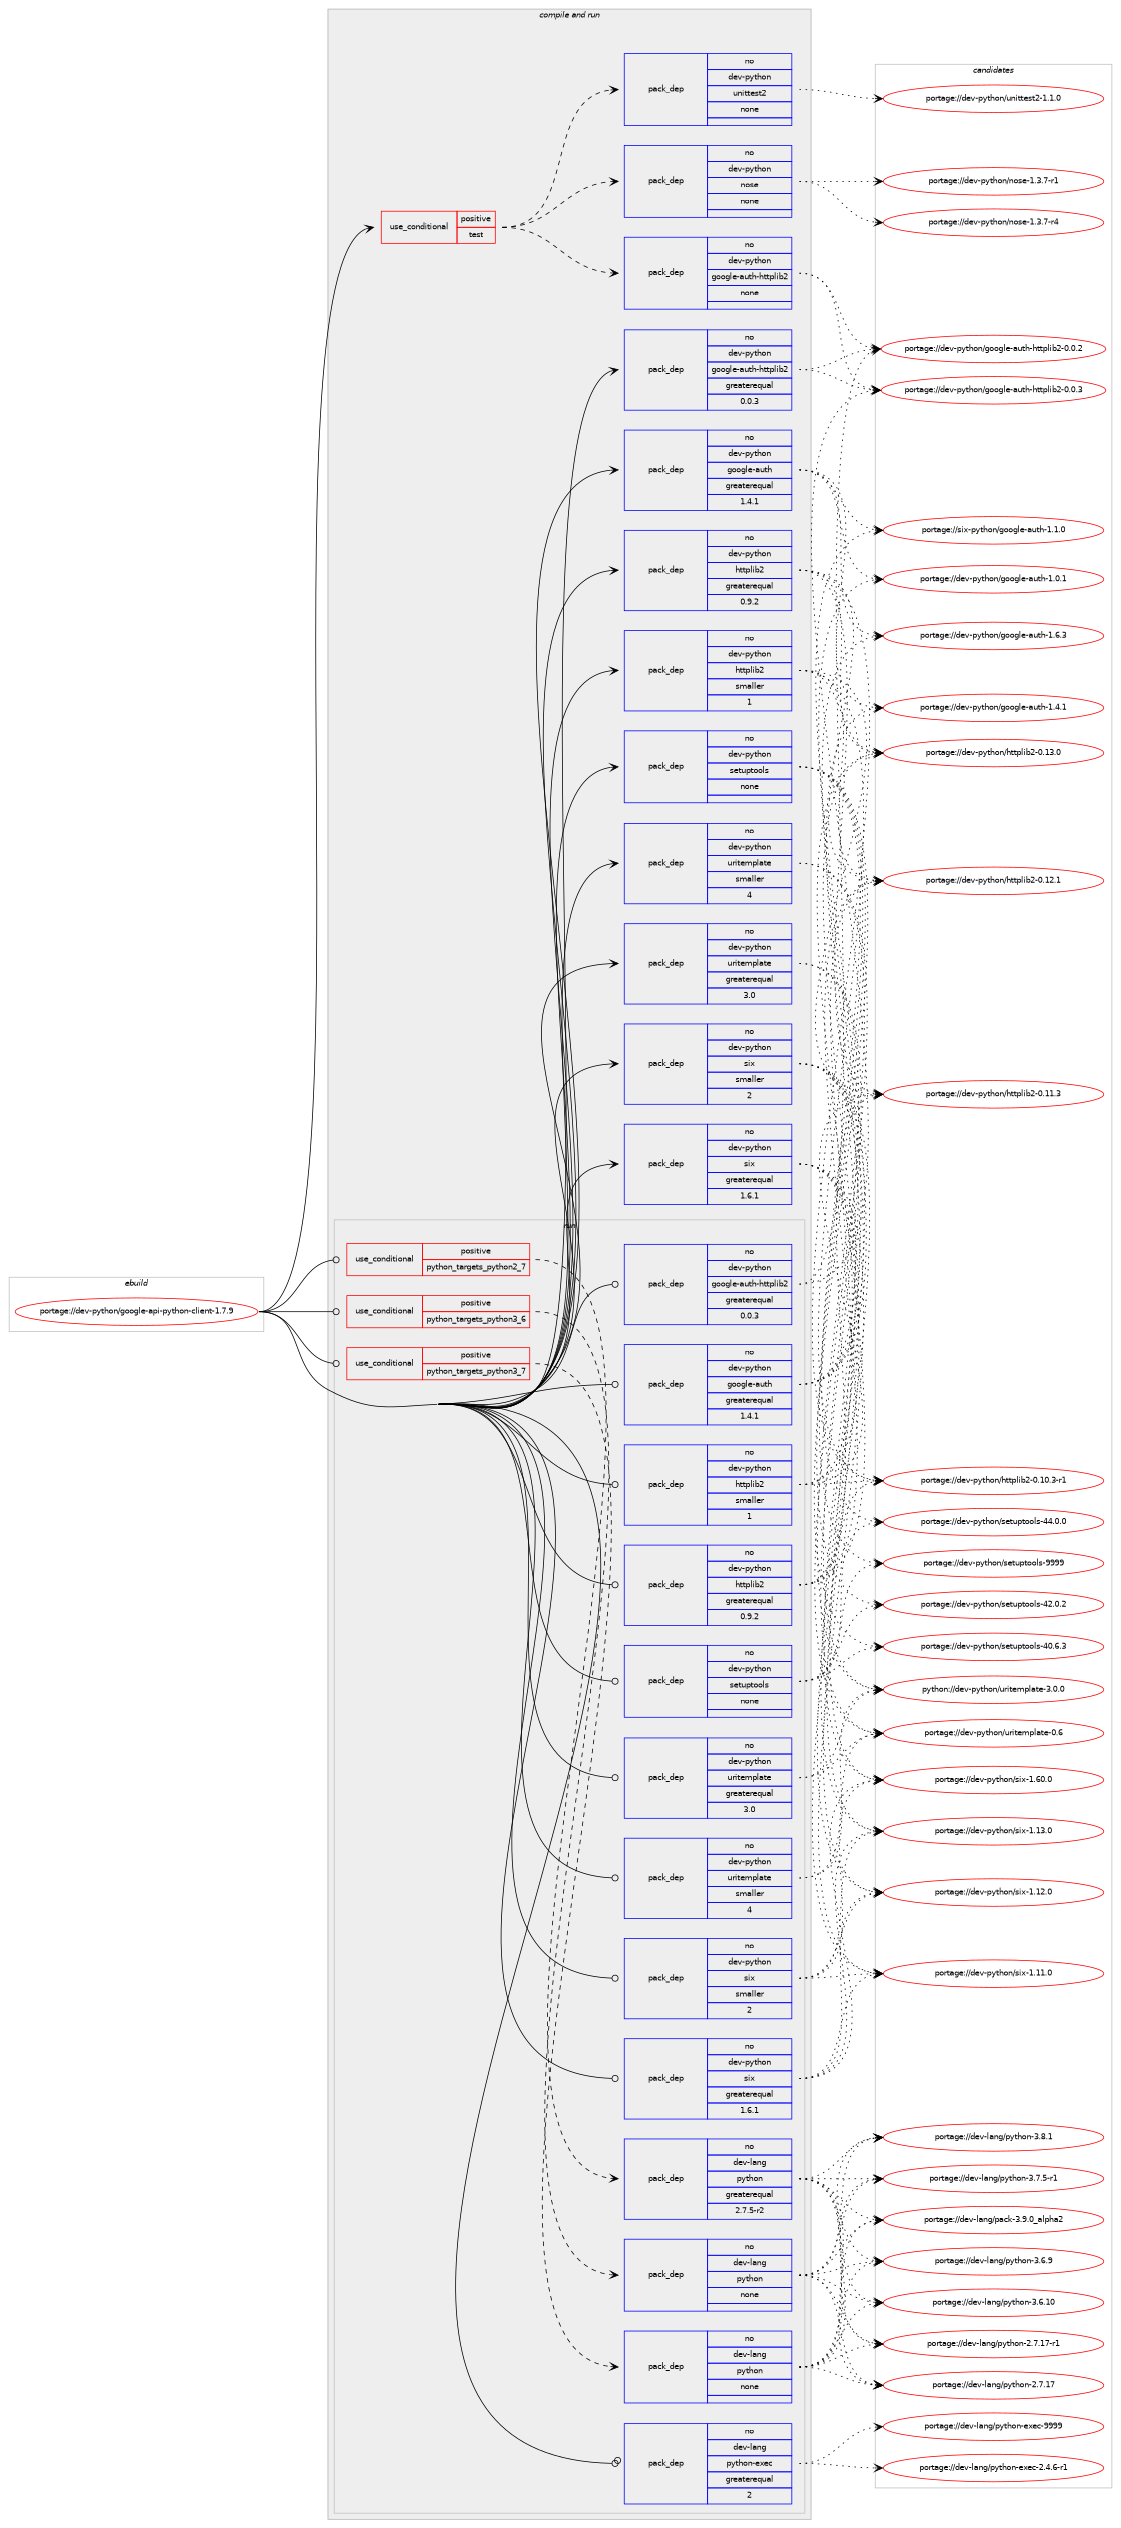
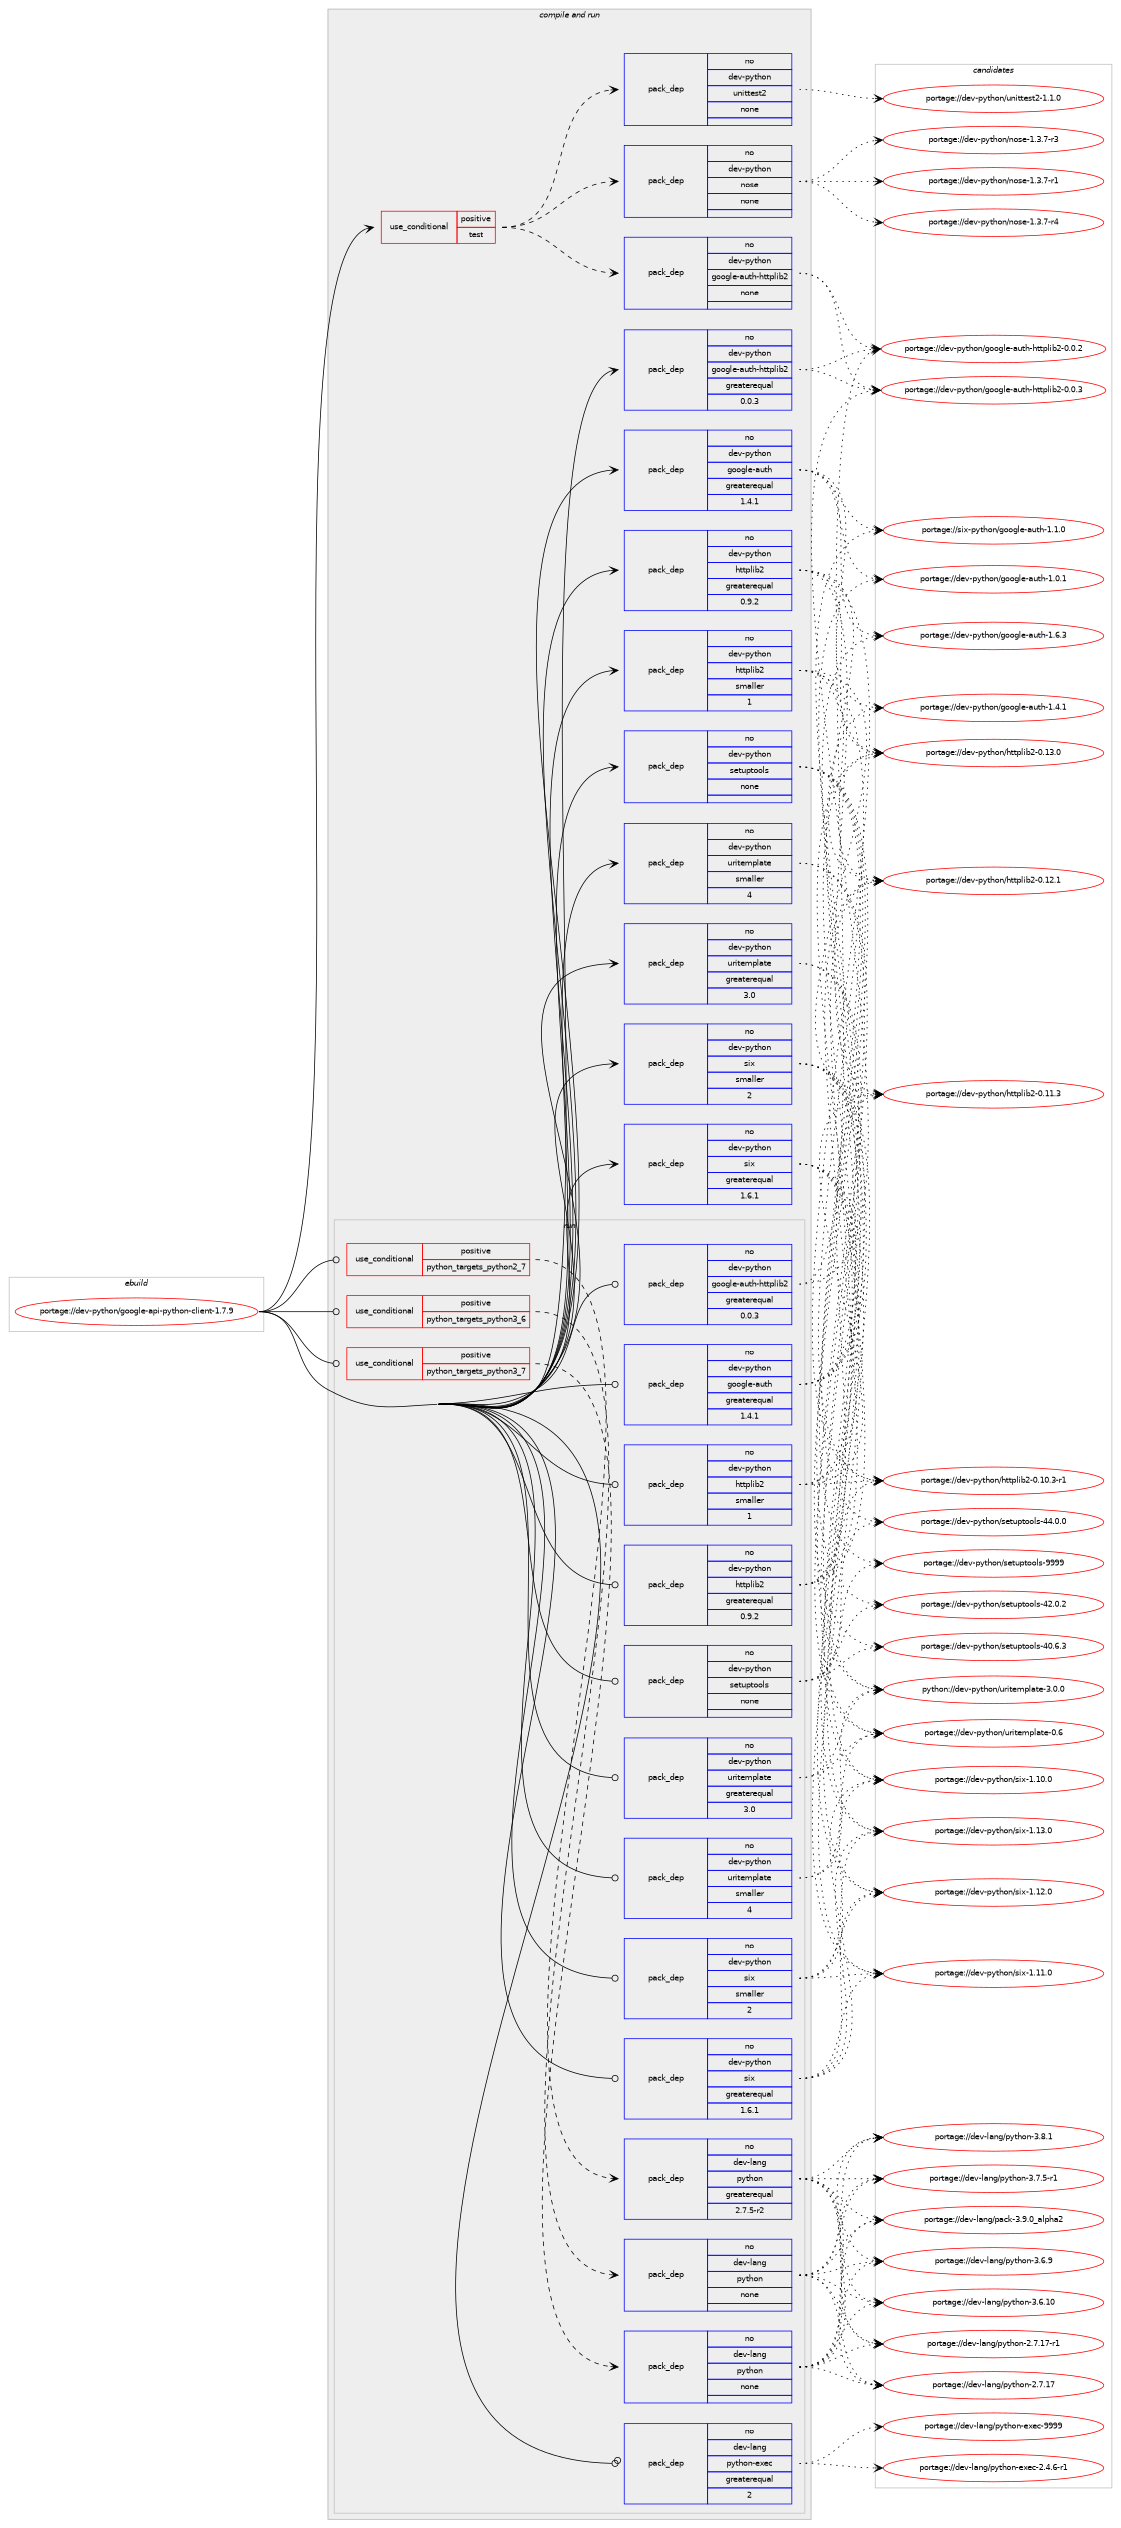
node "portage://dev-python/nose-1.3.7-r3": added
node "portage://dev-python/six-1.60.0": label "portage://dev-python/six-1.60.0" -> "portage://dev-python/six-1.10.0"
